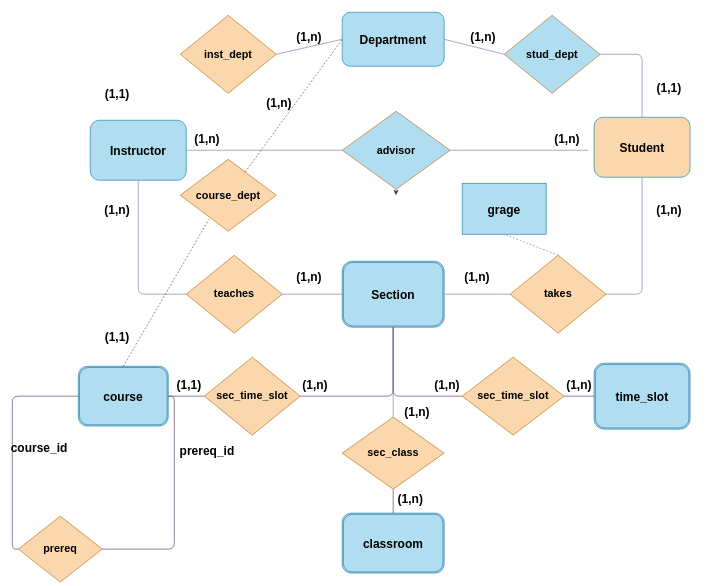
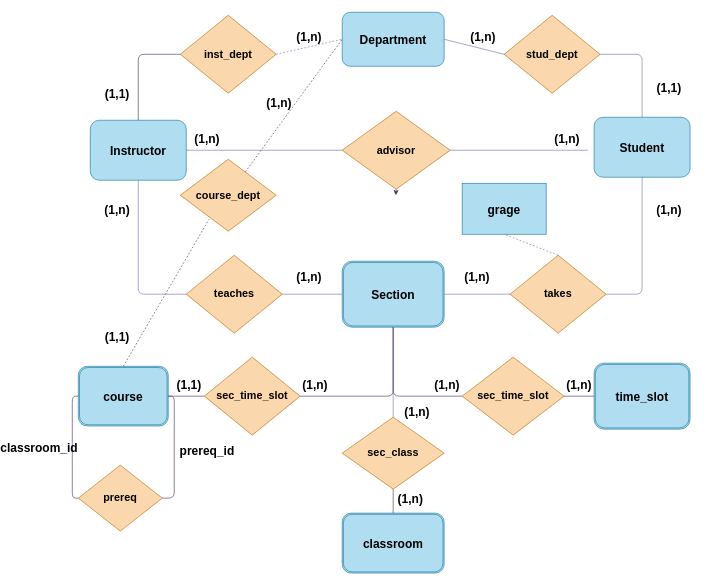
edge "Department" -- "inst_dept": style solid -> dashed
node "stud_dept": fillcolor #b1ddf0 -> #fad7ac
edge "inst_dept" -- "Instructor": added
node "Student": fillcolor #fad7ac -> #b1ddf0
node "advisor": fillcolor #b1ddf0 -> #fad7ac
node "course_id": label "course_id" -> "classroom_id"
node "prereq": moved (60, 549) -> (120, 498)
